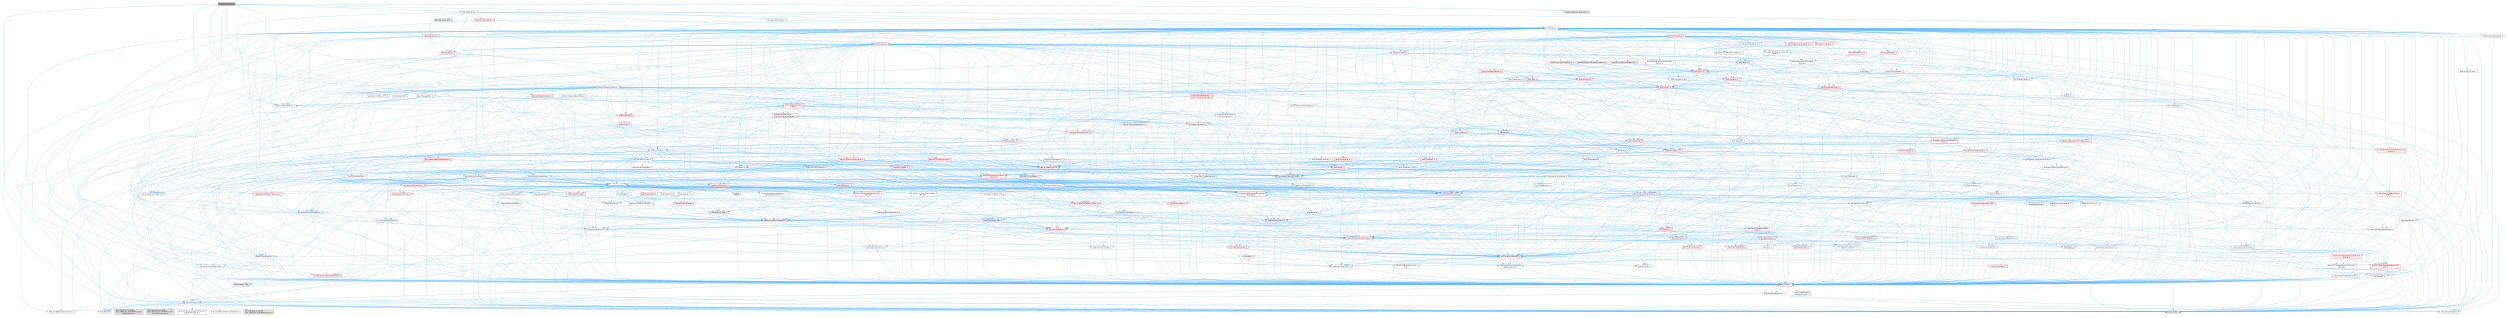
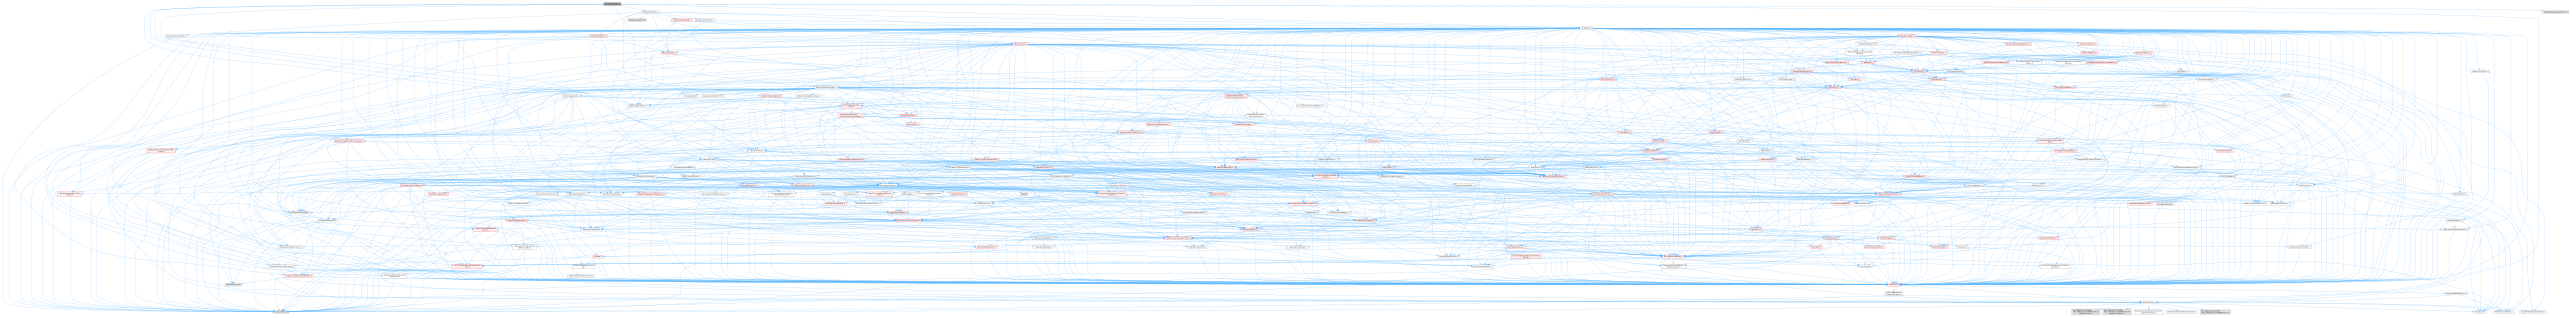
node "Misc/EngineVersionBase.h": removed
node "HAL/PlatformMisc.h": removed
